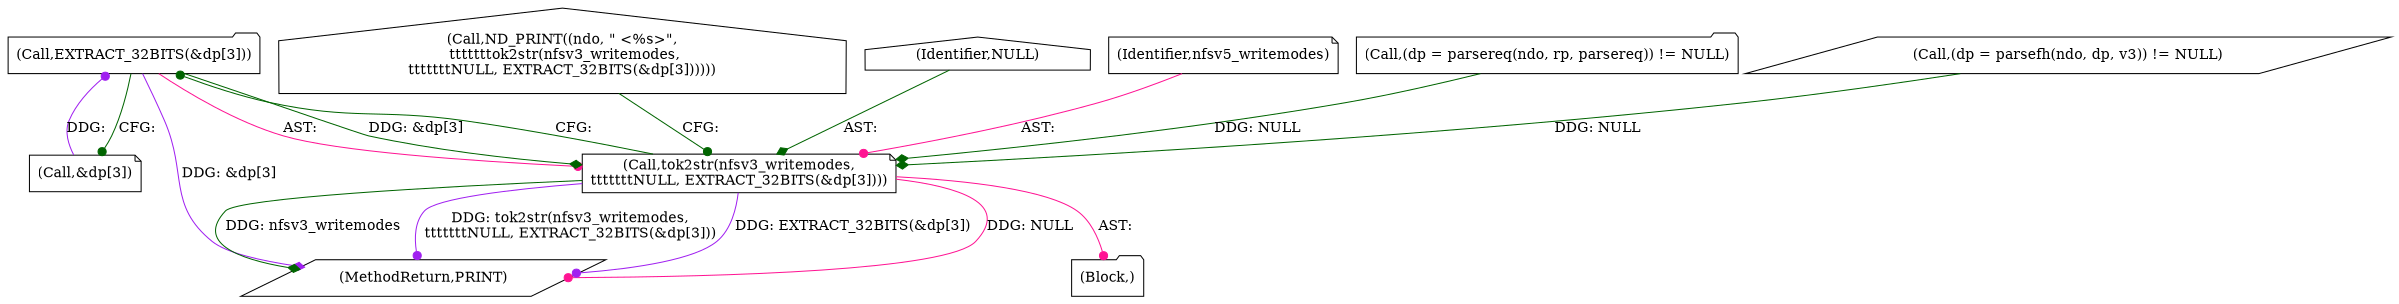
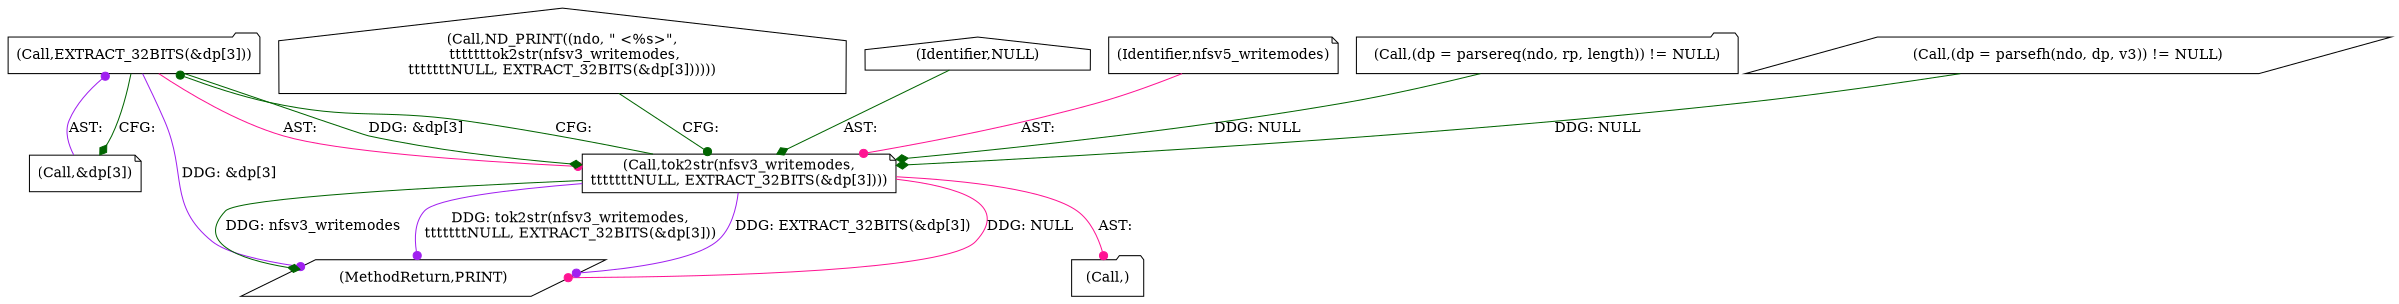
node "(Call,(dp = parsereq(ndo, rp, parsereq)) != NULL)": label "(Call,(dp = parsereq(ndo, rp, parsereq)) != NULL)" -> "(Call,(dp = parsereq(ndo, rp, length)) != NULL)"
edge "(Call,EXTRACT_32BITS(&dp[3]))" -> "(Call,&dp[3])": arrowhead dot -> diamond
edge "(Call,&dp[3])" -> "(Call,EXTRACT_32BITS(&dp[3]))": label "DDG: " -> "AST: "
edge "(Call,EXTRACT_32BITS(&dp[3]))" -> "(MethodReturn,PRINT)": arrowhead diamond -> dot
node "(Block,)": label "(Block,)" -> "(Call,)"
